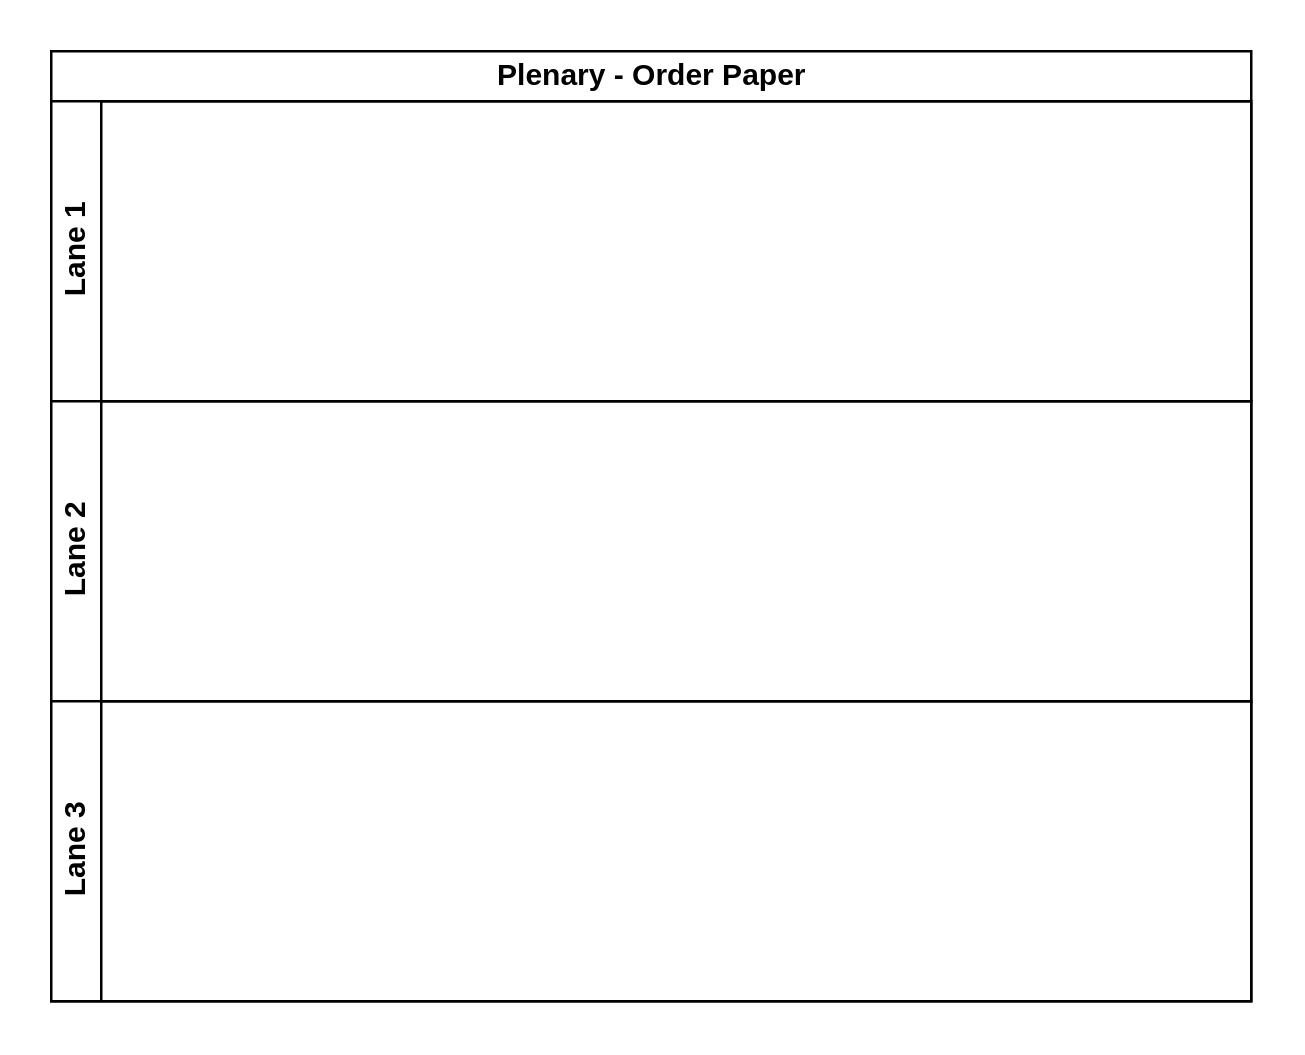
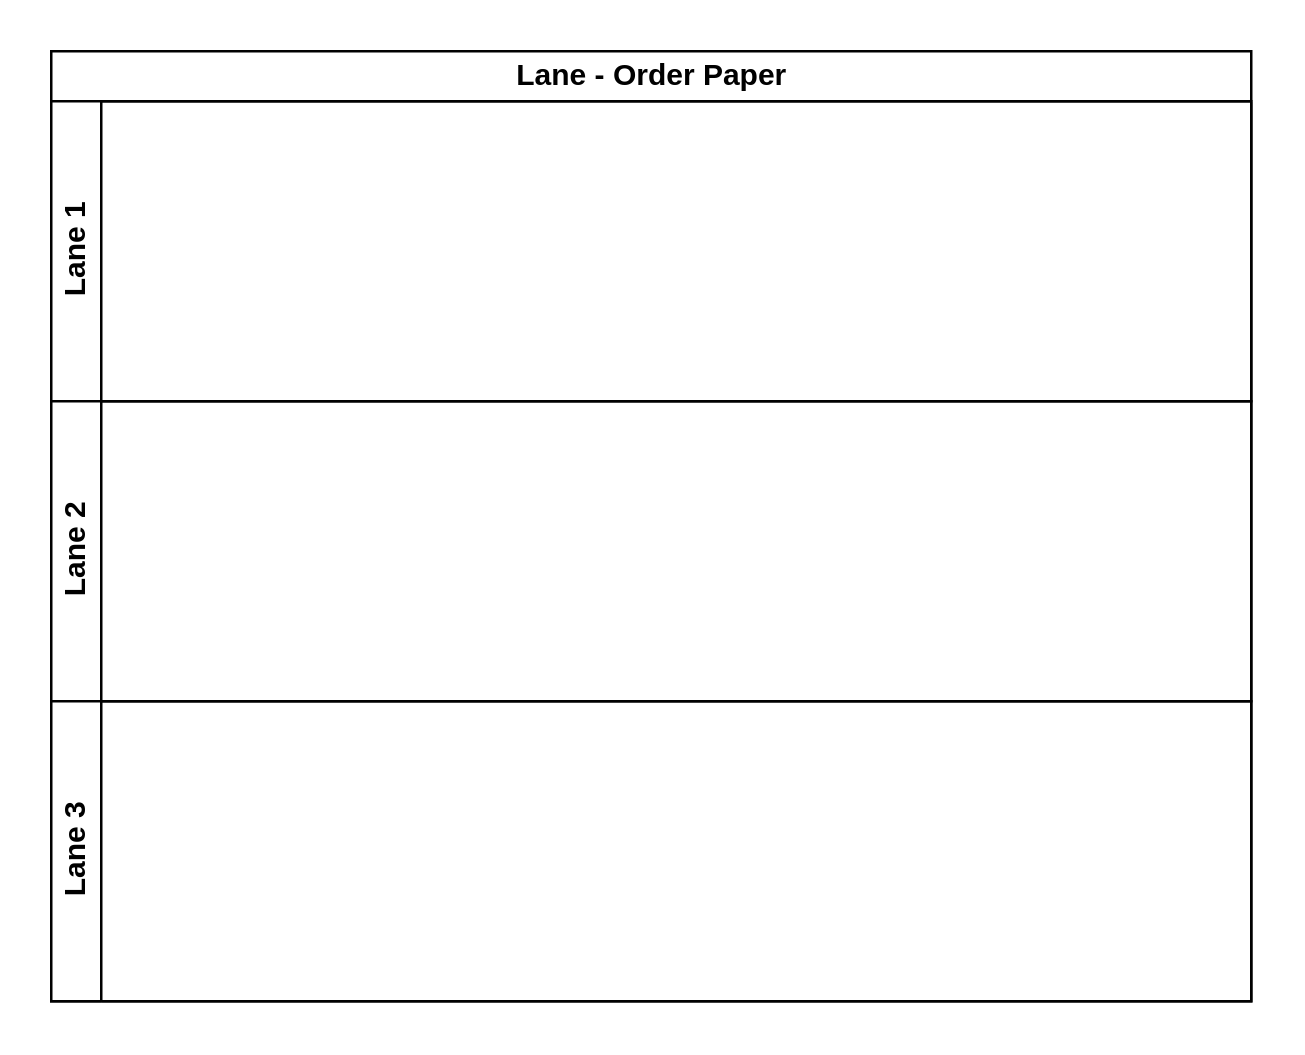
node "Plenary - Order Paper": label "Plenary - Order Paper" -> "Lane - Order Paper"
